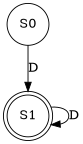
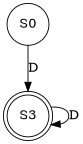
node "S1": label "S1" -> "S3"
